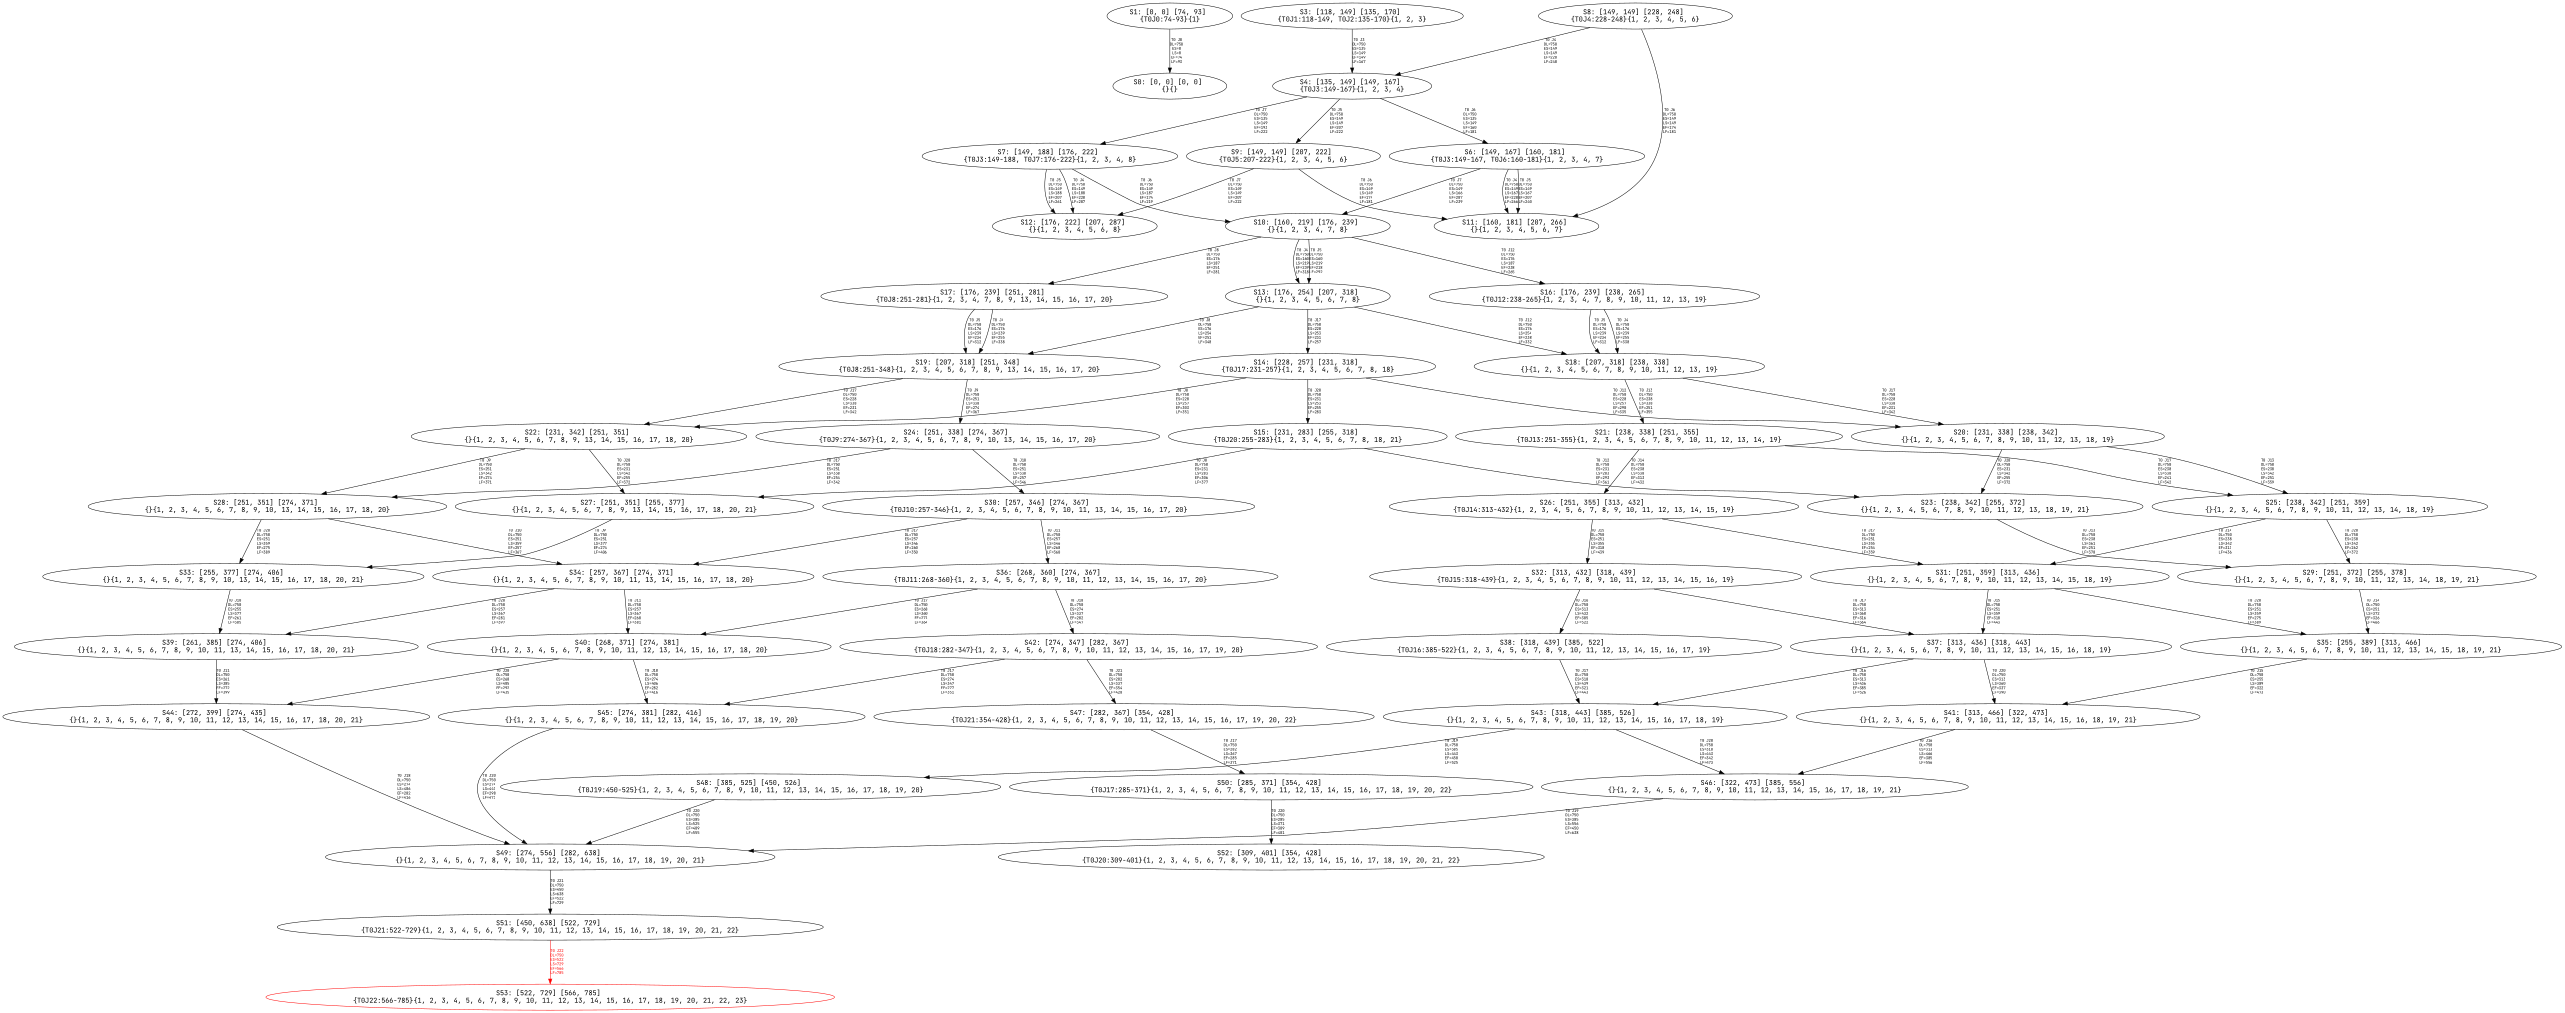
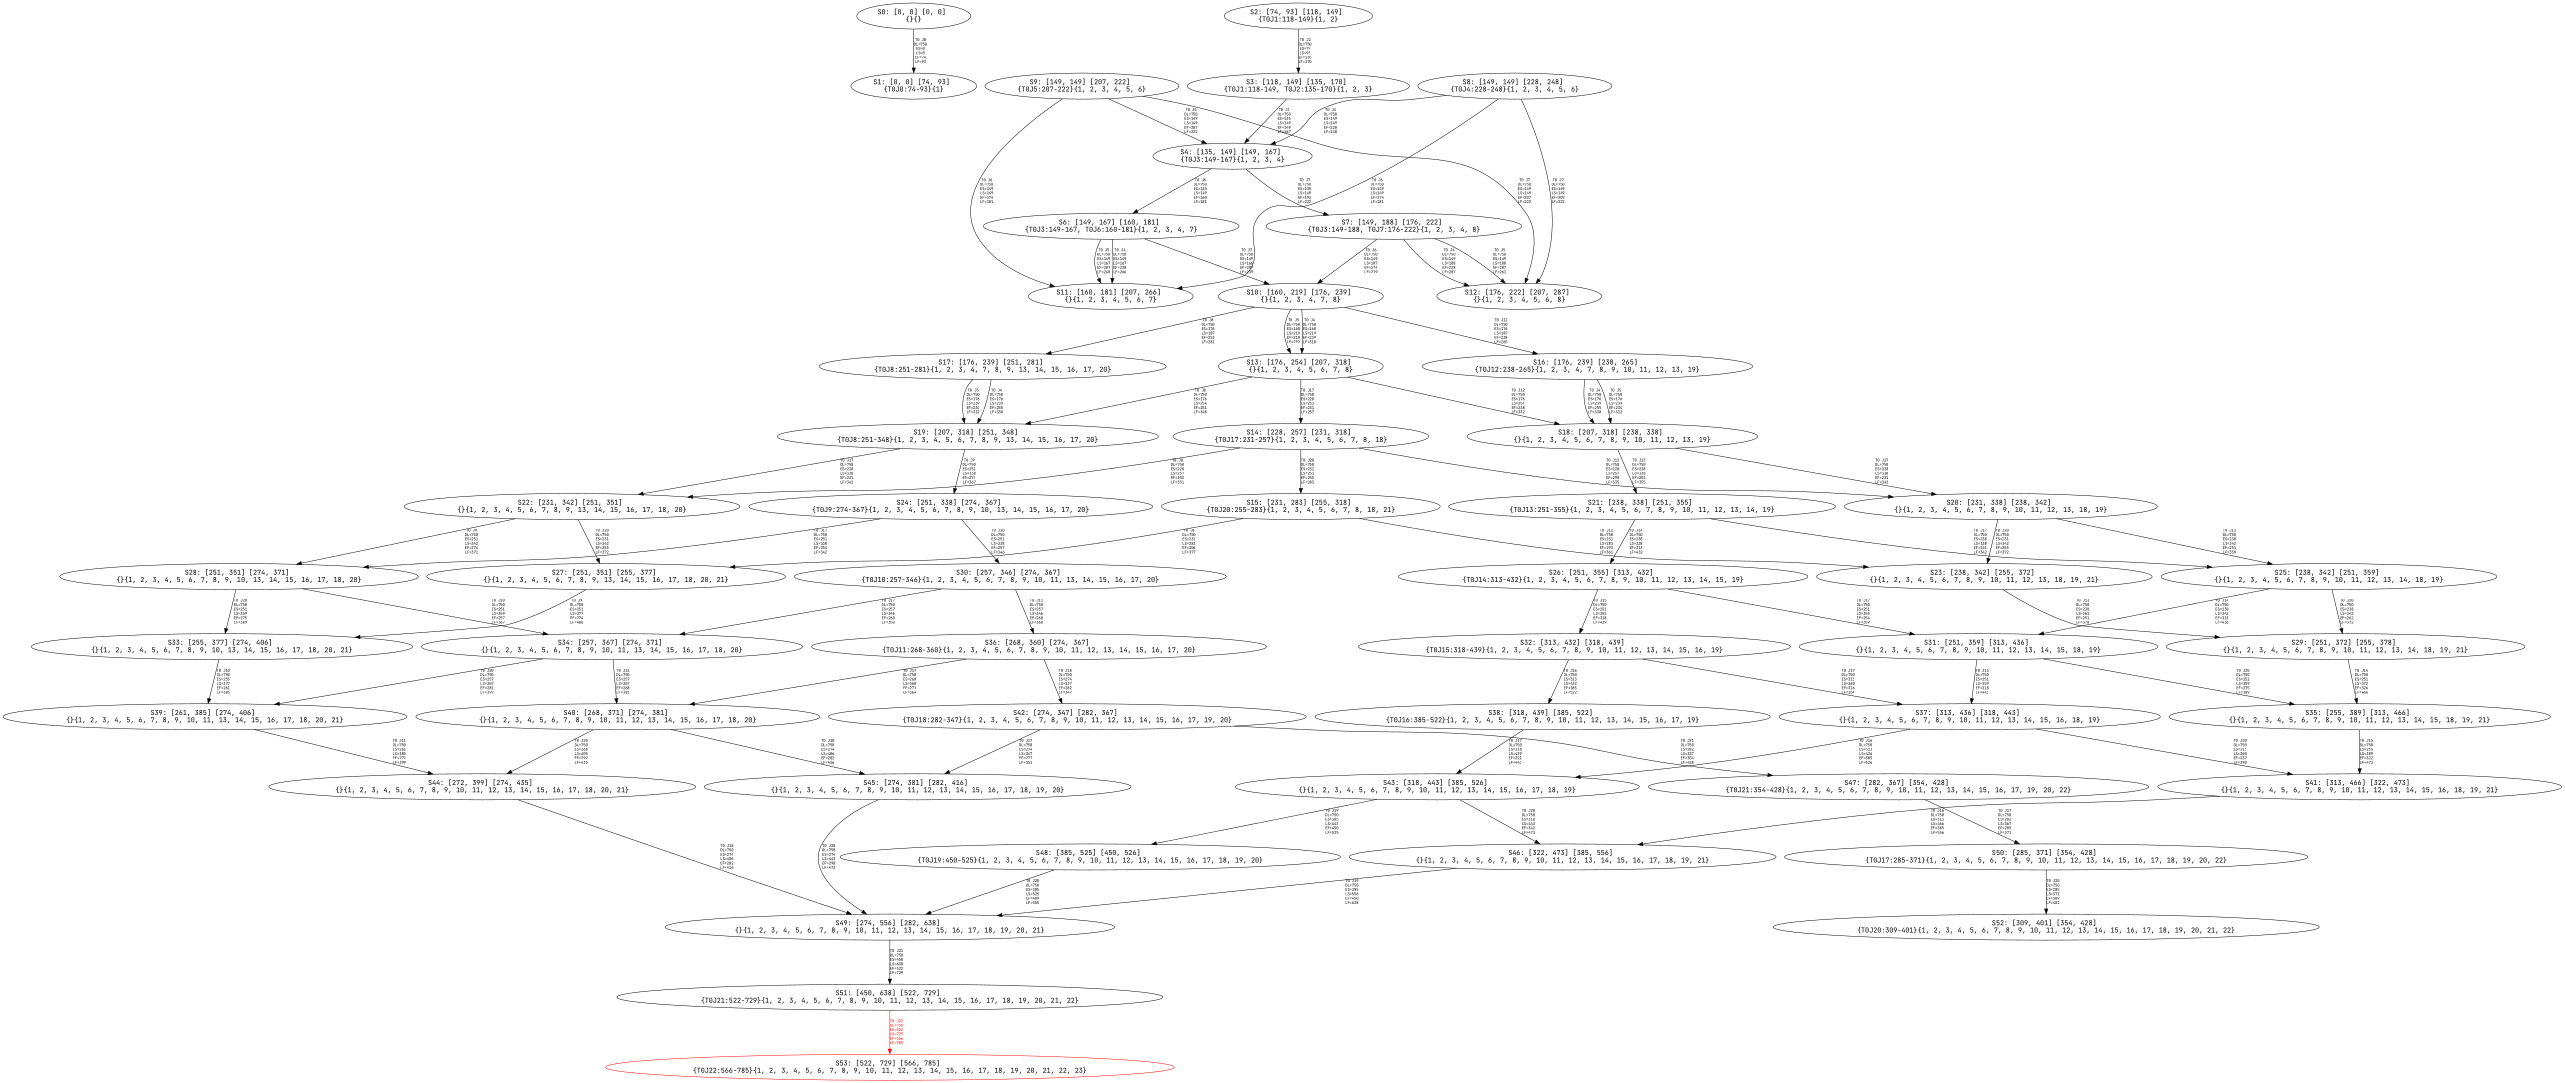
node "S2: [74, 93] [118, 149] {T0J1:118-149}{1, 2}": added
edge "S1: [0, 0] [74, 93] {T0J0:74-93}{1}" -> "S0: [0, 0] [0, 0] {}{}": reversed
edge "S4: [135, 149] [149, 167] {T0J3:149-167}{1, 2, 3, 4}" -> "S9: [149, 149] [207, 222] {T0J5:207-222}{1, 2, 3, 4, 5, 6}": reversed
edge "S8: [149, 149] [228, 248] {T0J4:228-248}{1, 2, 3, 4, 5, 6}" -> "S12: [176, 222] [207, 287] {}{1, 2, 3, 4, 5, 6, 8}": added, label "T0 J7 DL=750 ES=149 LS=149 EF=207 LF=222"
